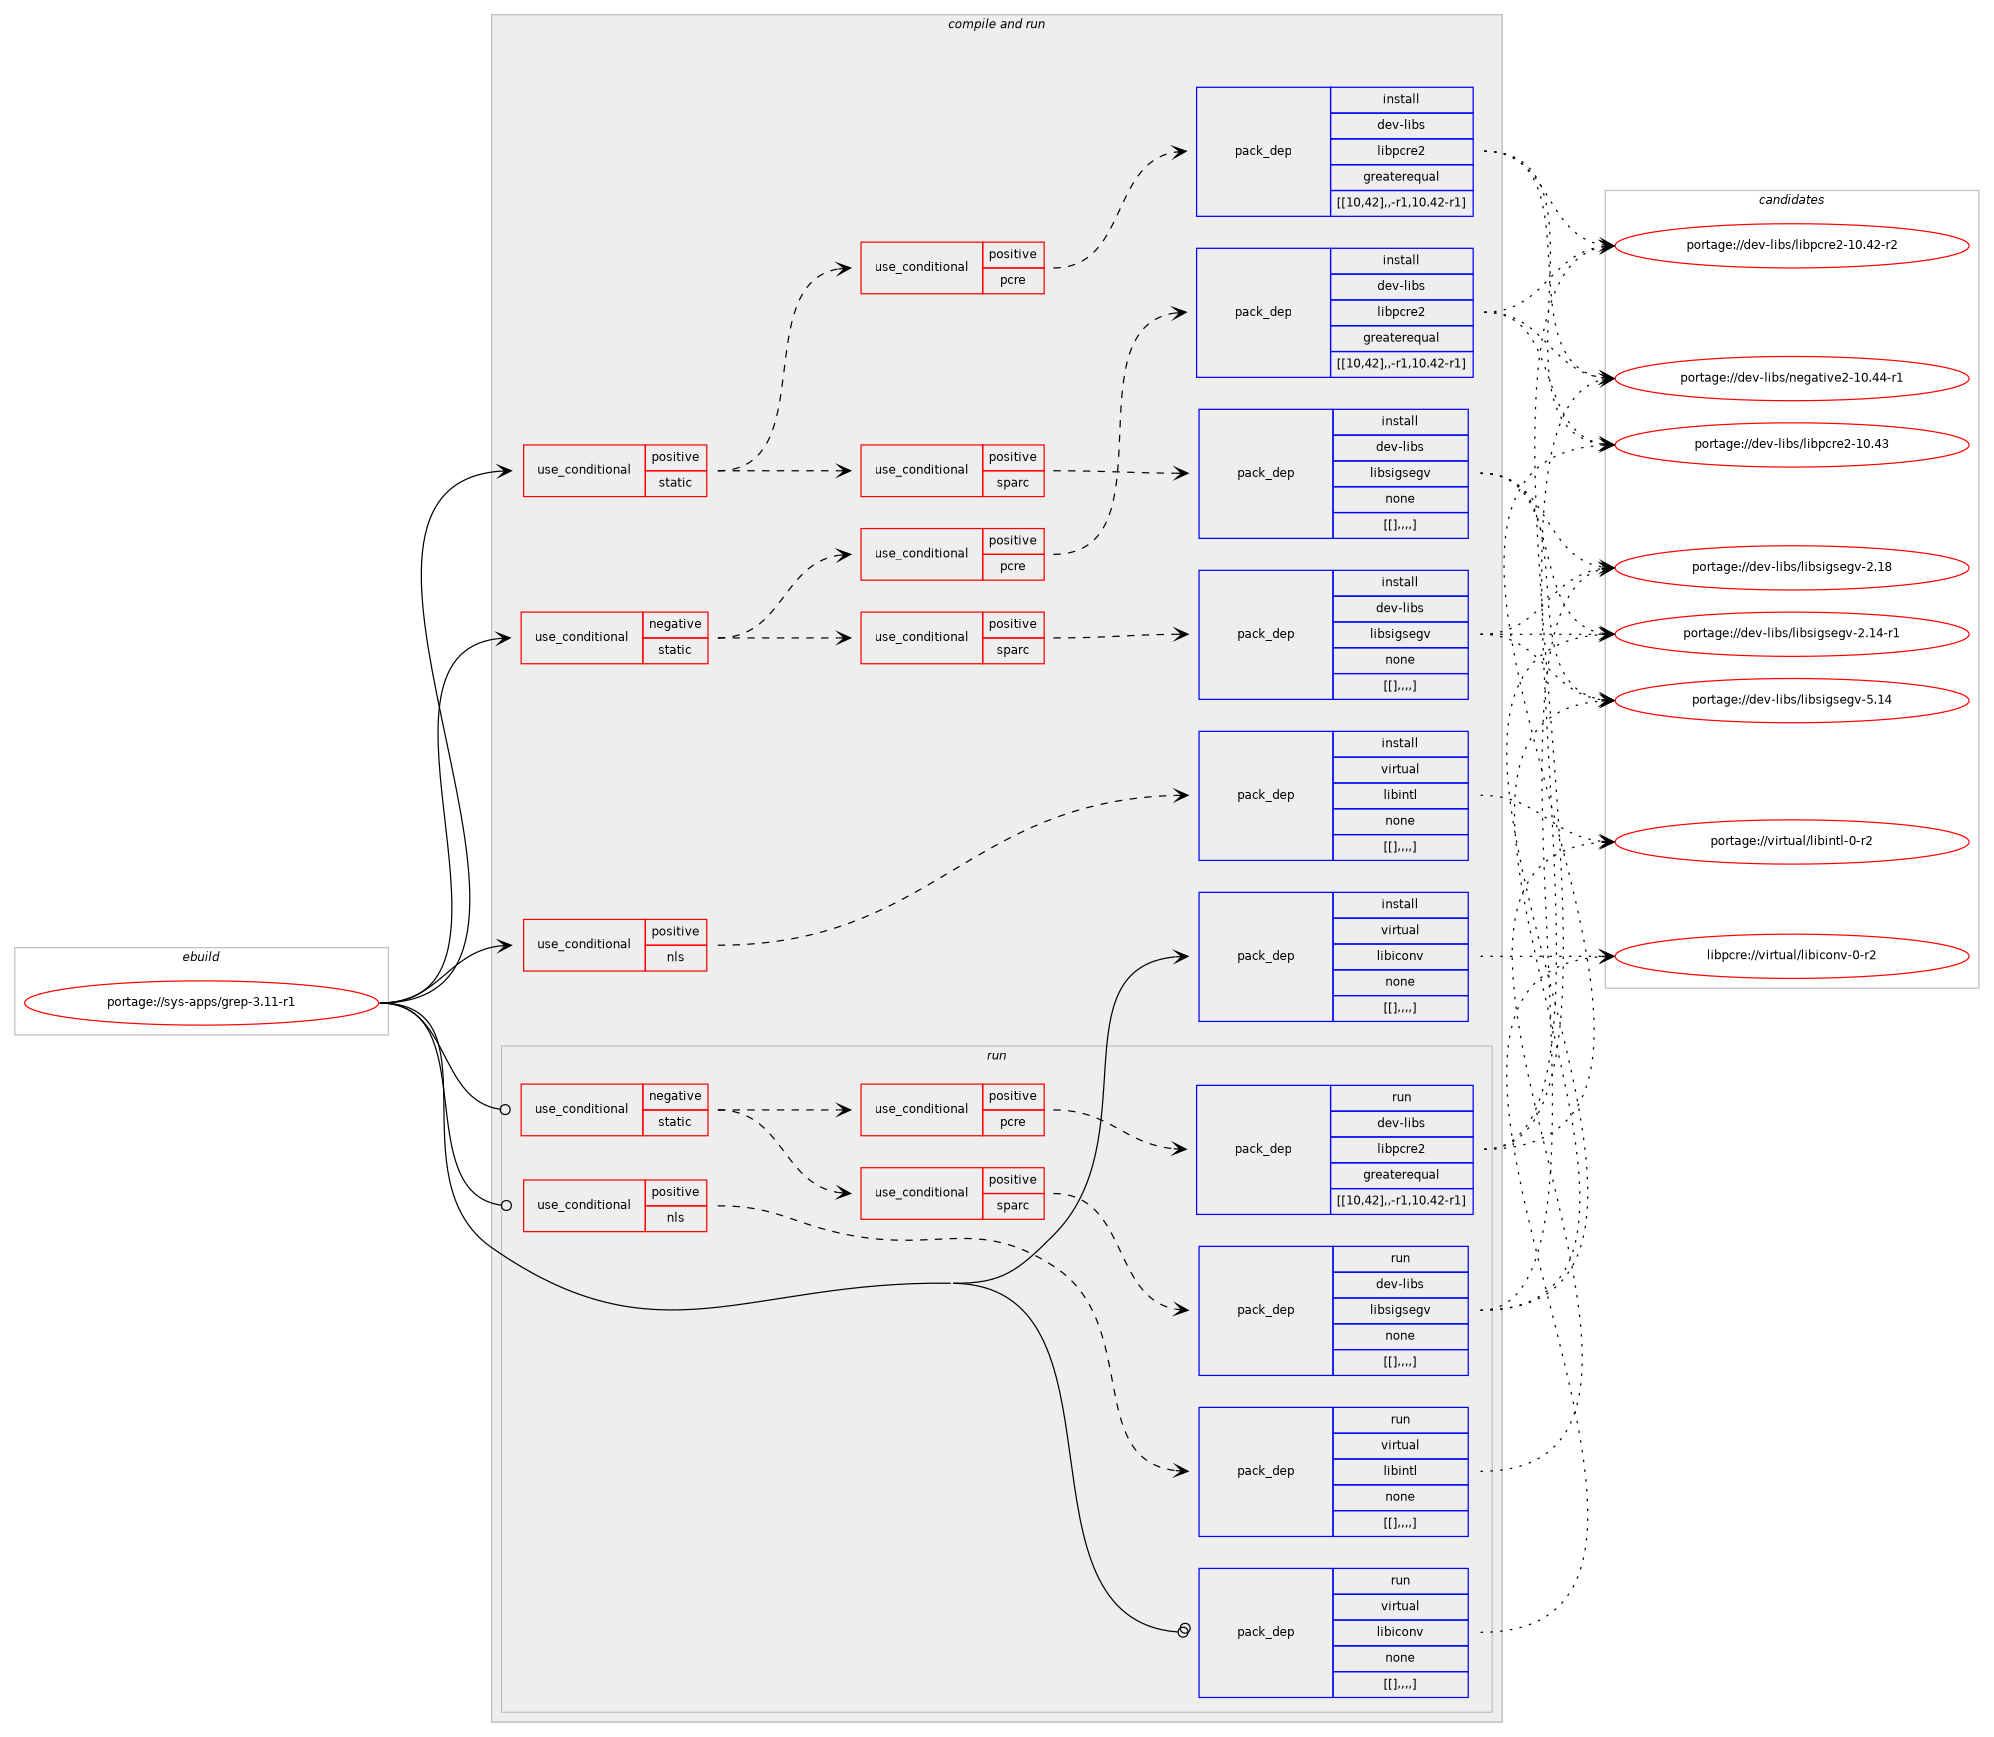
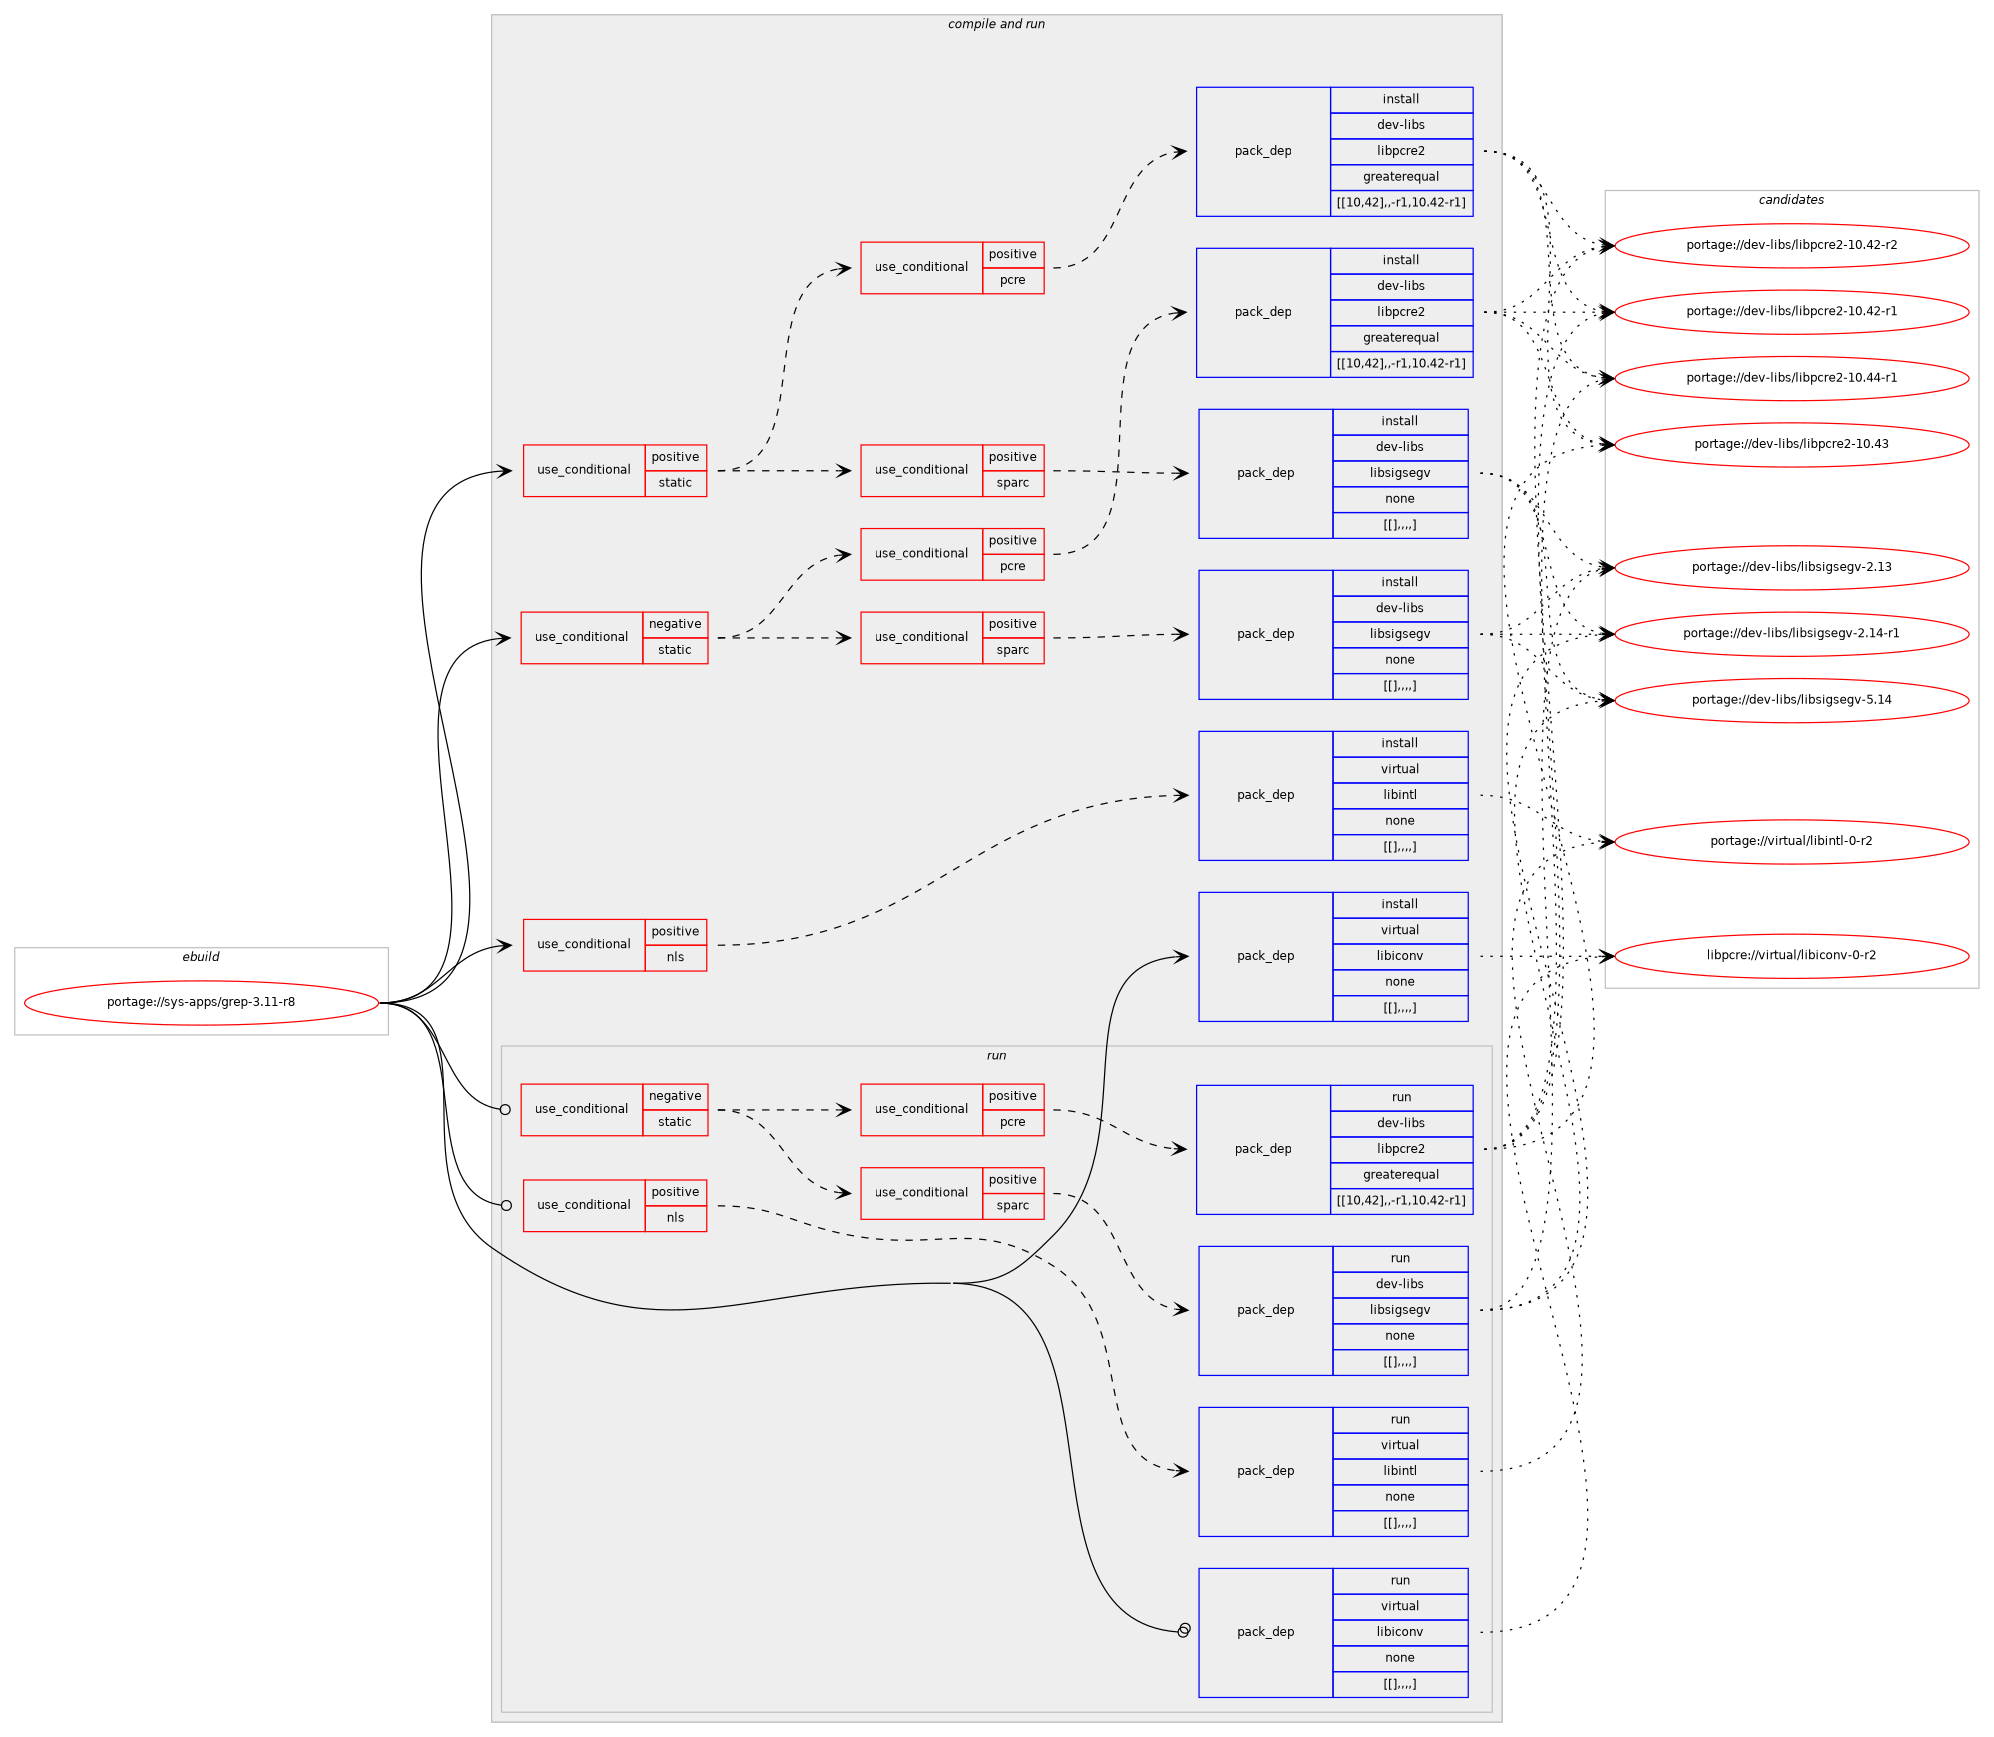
node "portage://dev-libs/libpcre2-10.42-r1": added
node "portage://dev-libs/negative2-10.44-r1": label "portage://dev-libs/negative2-10.44-r1" -> "portage://dev-libs/libpcre2-10.44-r1"
node "portage://dev-libs/libsigsegv-2.18": label "portage://dev-libs/libsigsegv-2.18" -> "portage://dev-libs/libsigsegv-2.13"
node "portage://sys-apps/grep-3.11-r1": label "portage://sys-apps/grep-3.11-r1" -> "portage://sys-apps/grep-3.11-r8"
